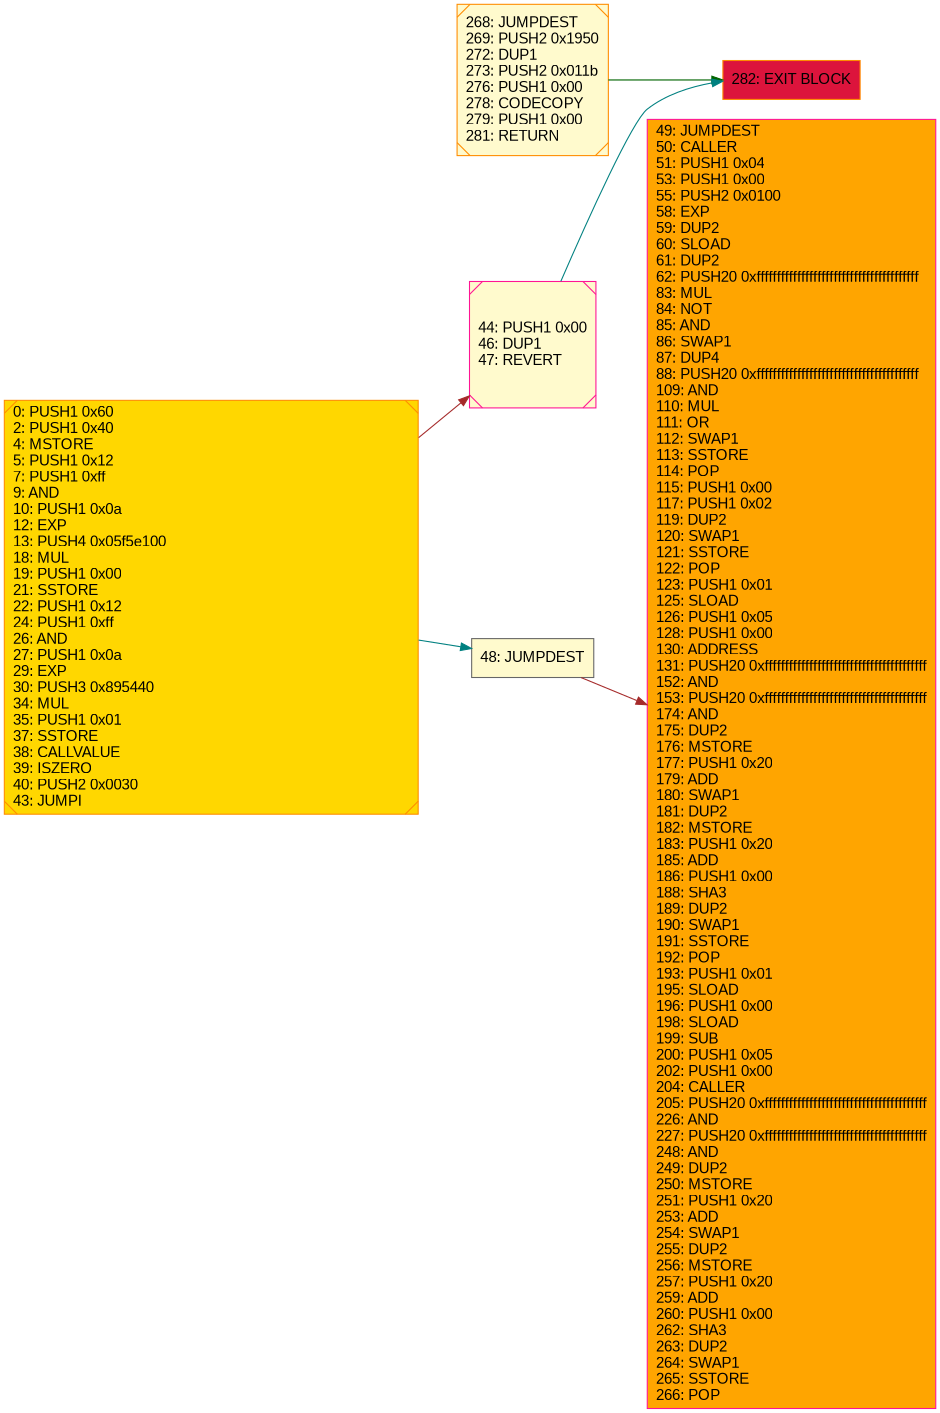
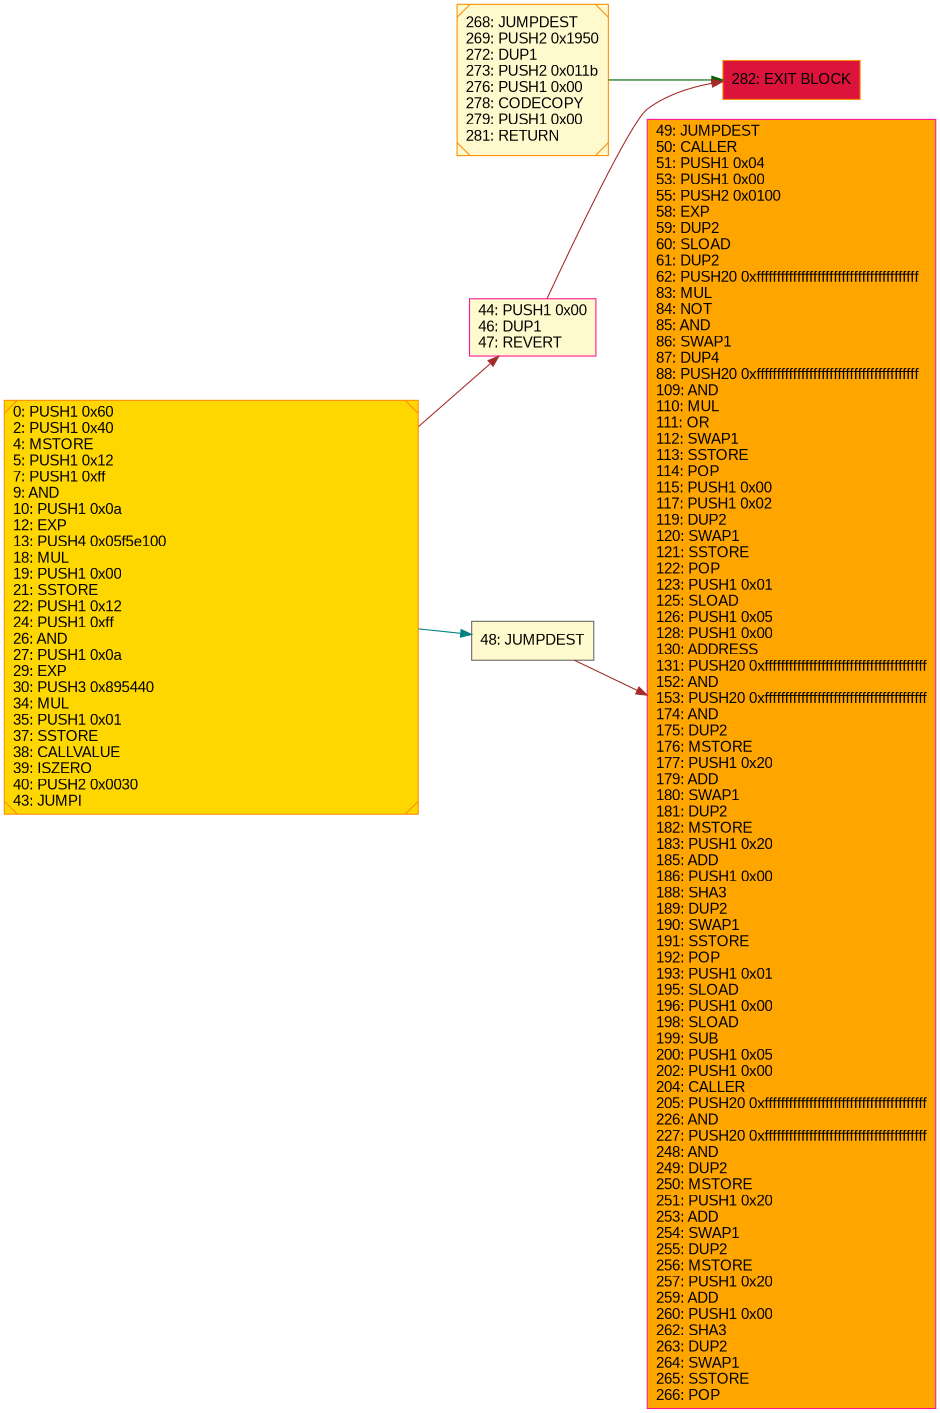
edge "44: PUSH1 0x00 46: DUP1 47: REVERT" -> "282: EXIT BLOCK": color teal -> brown
node "44: PUSH1 0x00 46: DUP1 47: REVERT": shape Msquare -> box
